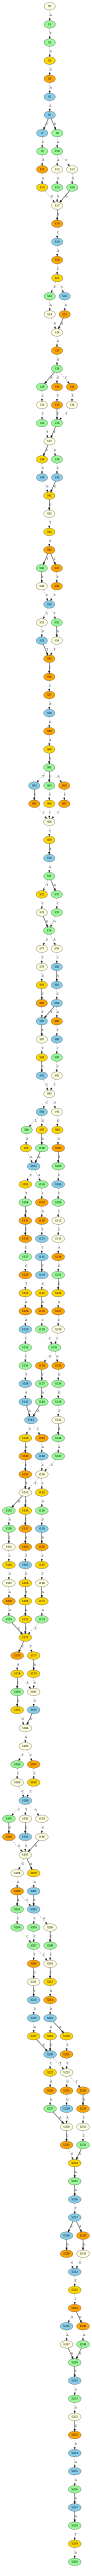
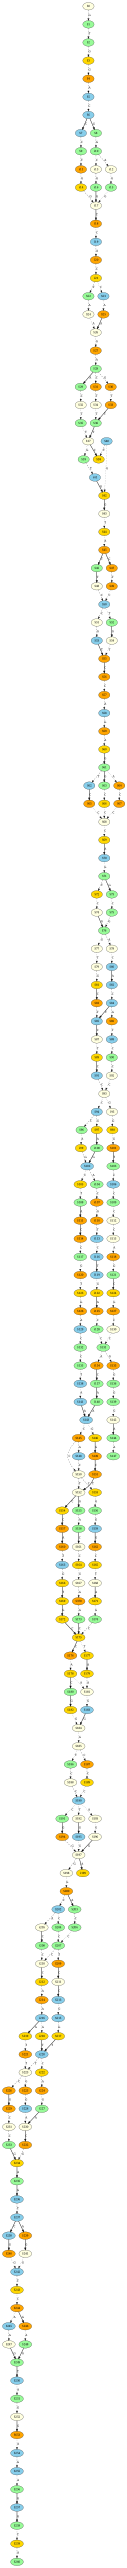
edge "S38" -> "S40": reversed
edge "S147" -> "S150": now "S145" -> "S150"
node "S201": removed
